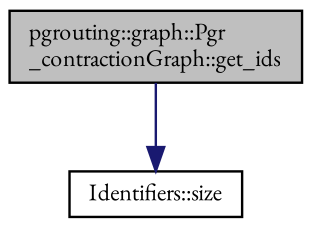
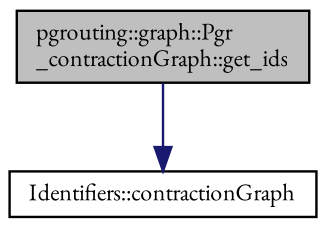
node "Identifiers::size": label "Identifiers::size" -> "Identifiers::contractionGraph"
